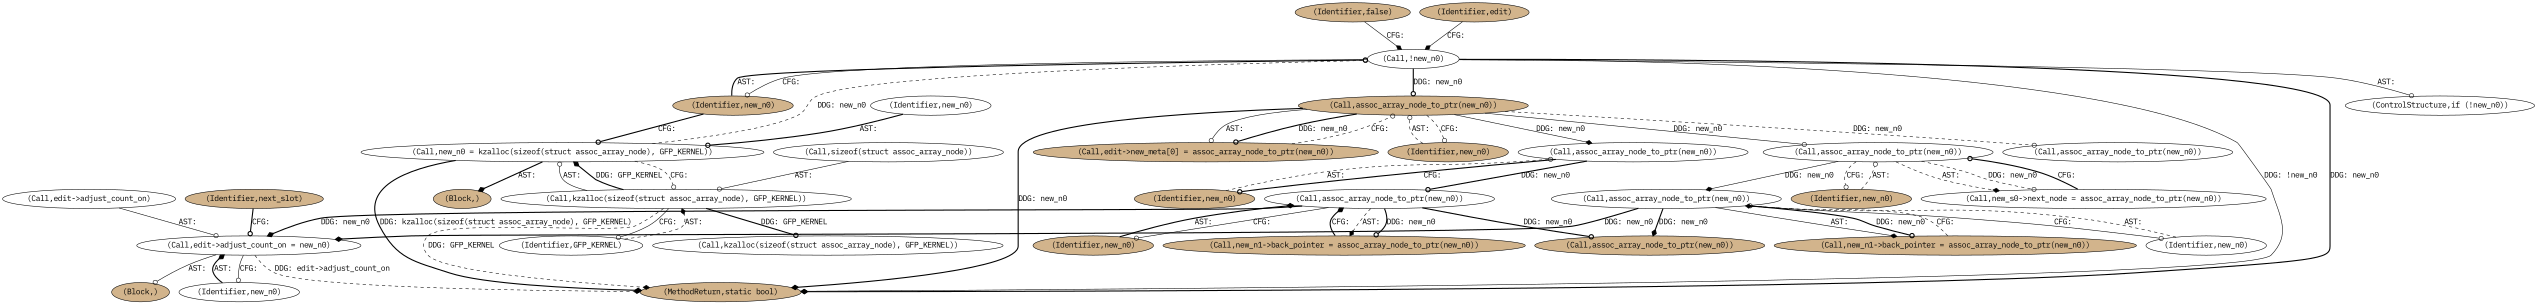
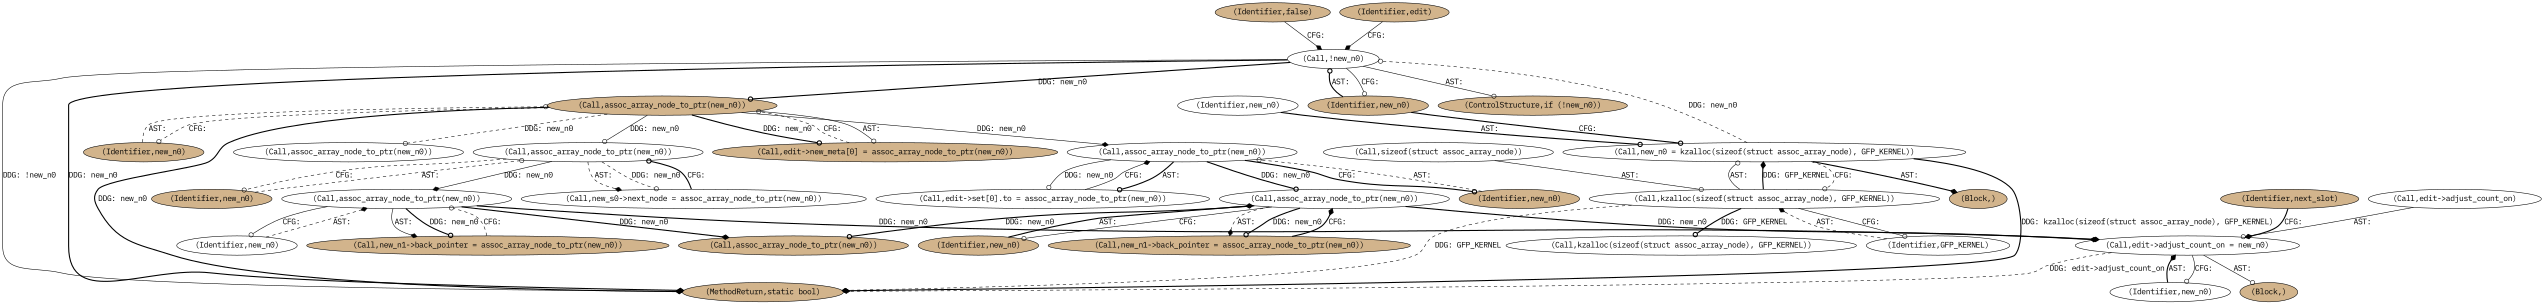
node "(ControlStructure,if (!new_n0))": fillcolor white -> tan
node "(Call,edit->set[0].to = assoc_array_node_to_ptr(new_n0))": added
edge "(Identifier,next_slot)" -> "(Call,edit->adjust_count_on = new_n0)": arrowhead odot -> diamond
